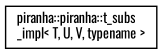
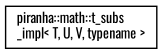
node "piranha::piranha::t_subs _impl< T, U, V, typename >": label "piranha::piranha::t_subs _impl< T, U, V, typename >" -> "piranha::math::t_subs _impl< T, U, V, typename >"
